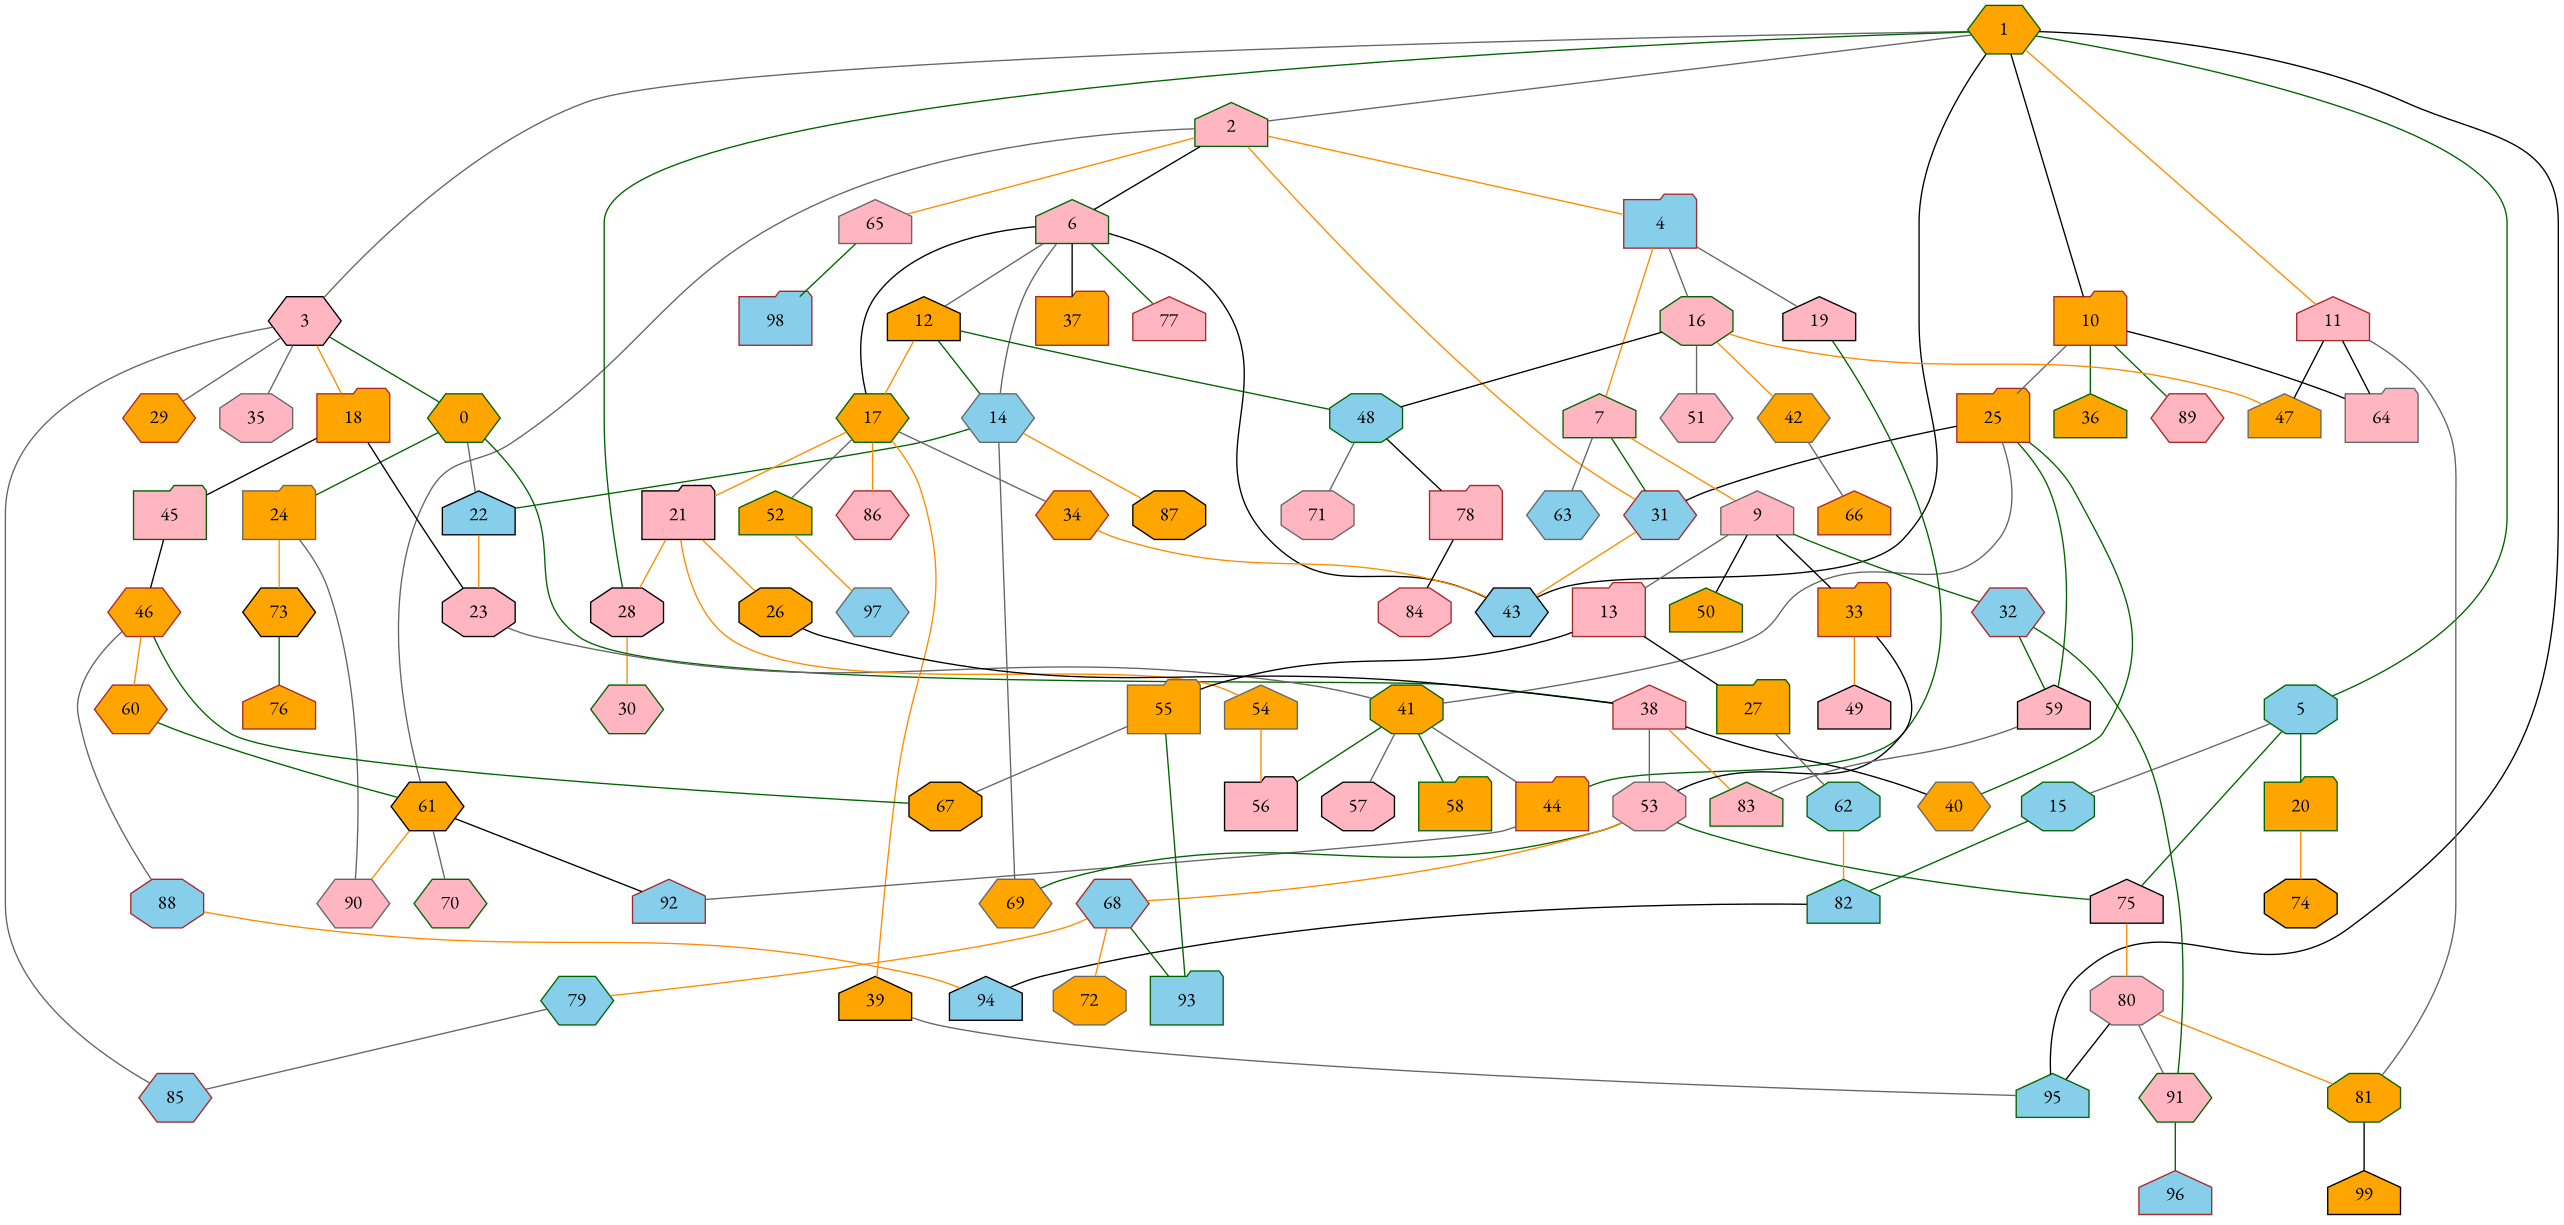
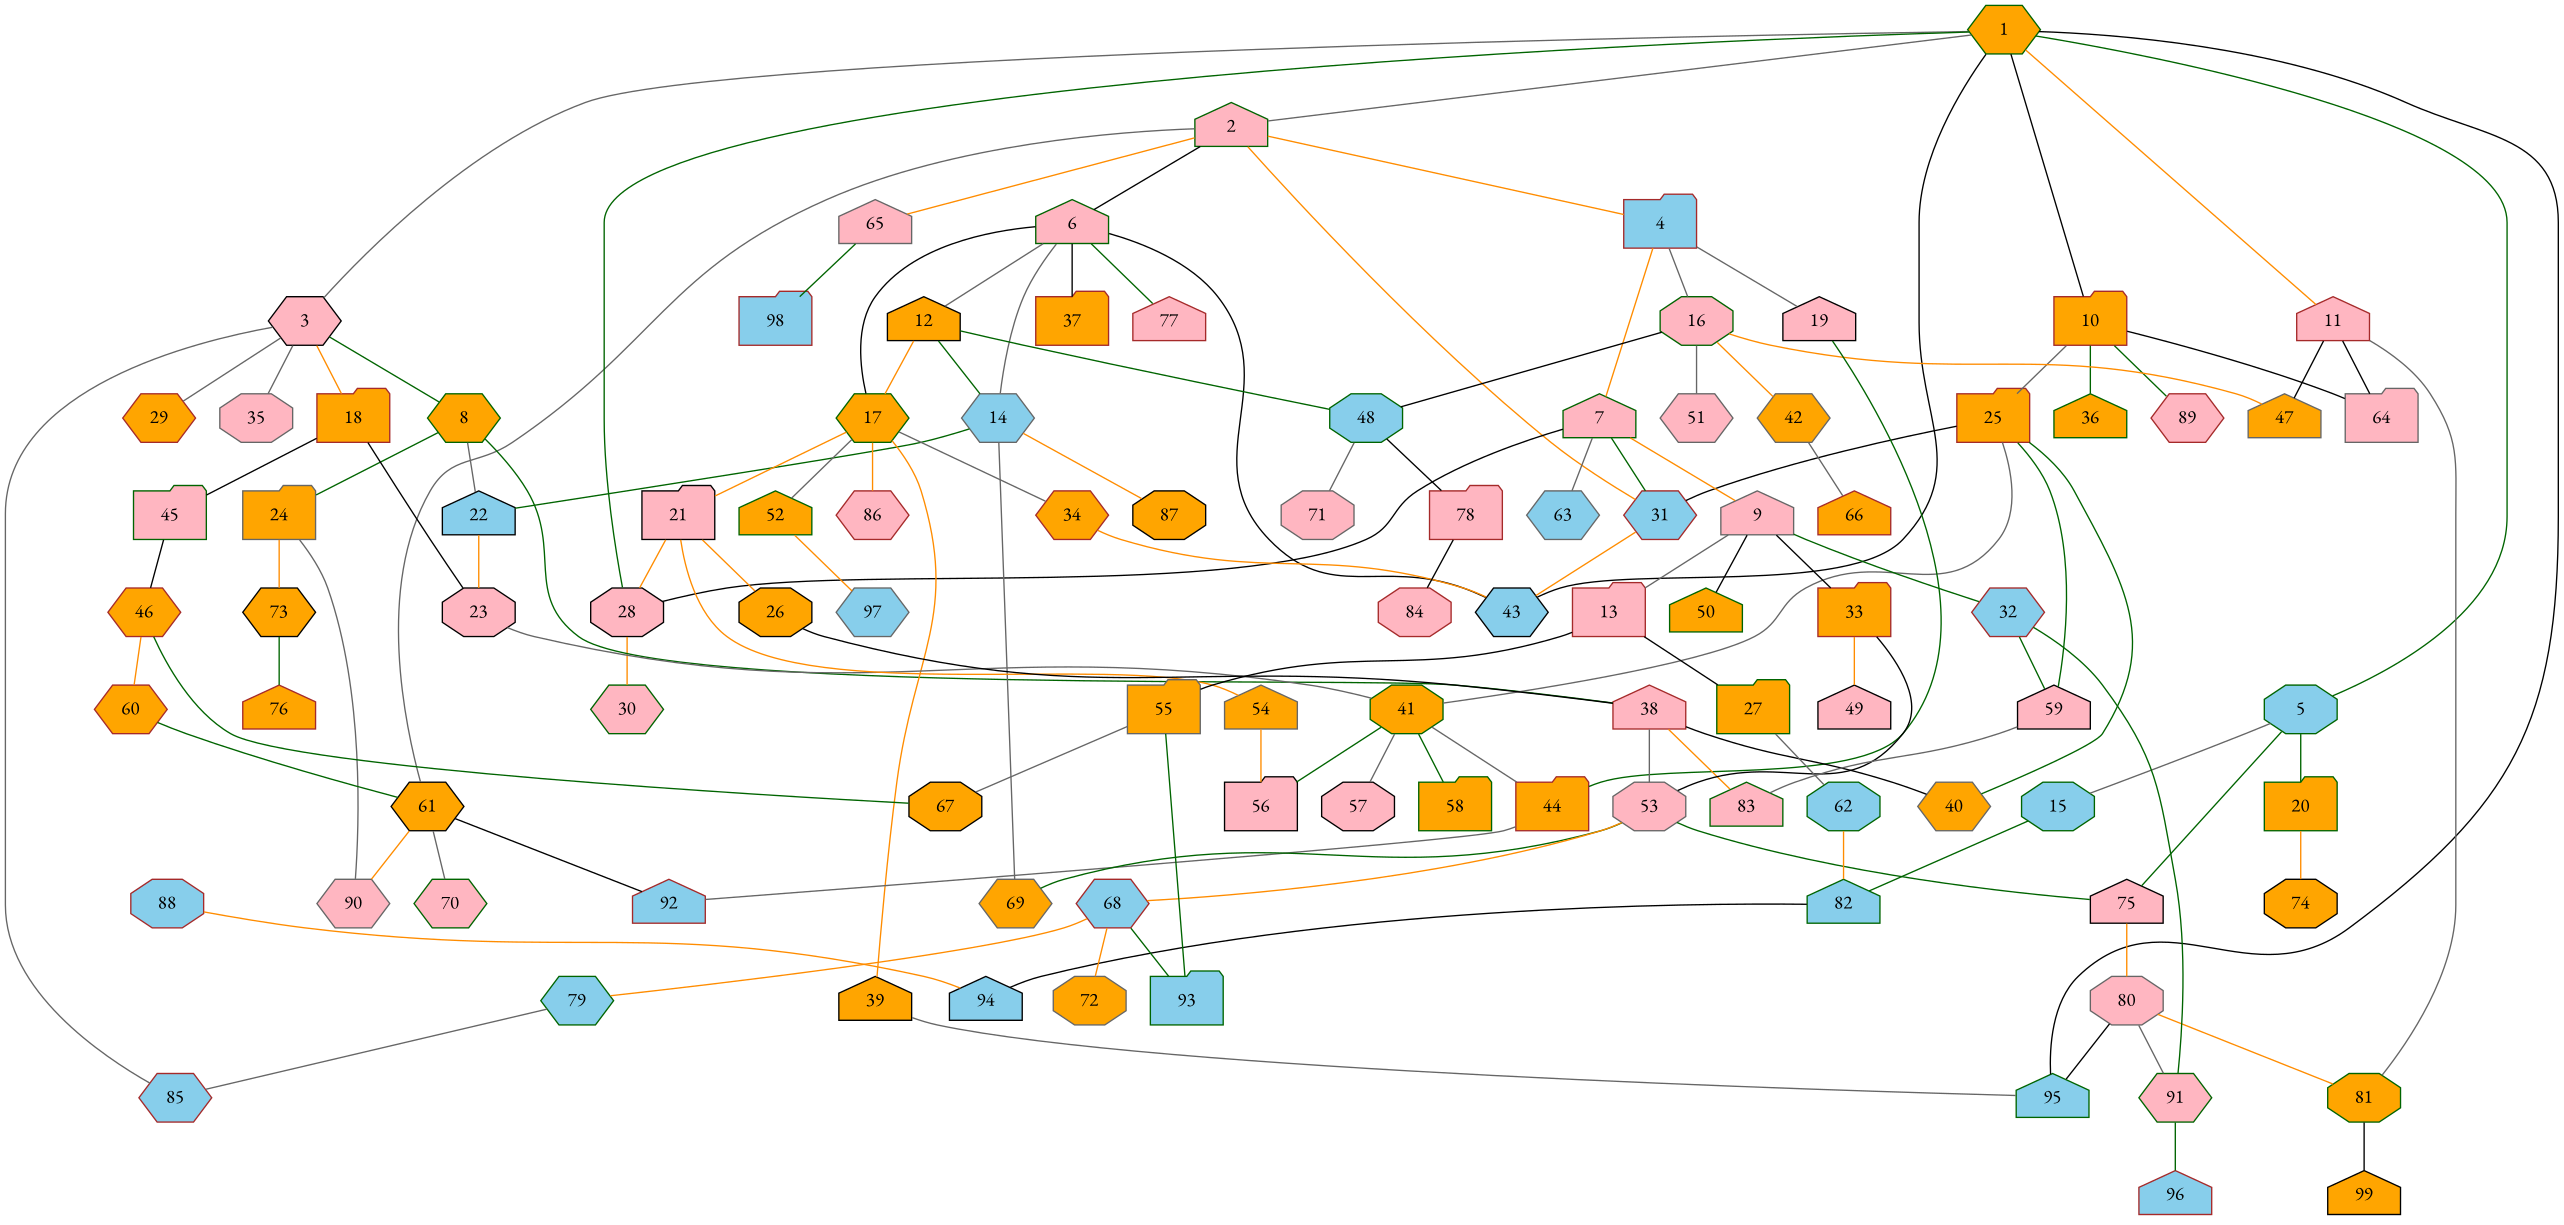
node "0": label "0" -> "8"
edge "7" -- "28": added
edge "46" -- "88": removed
